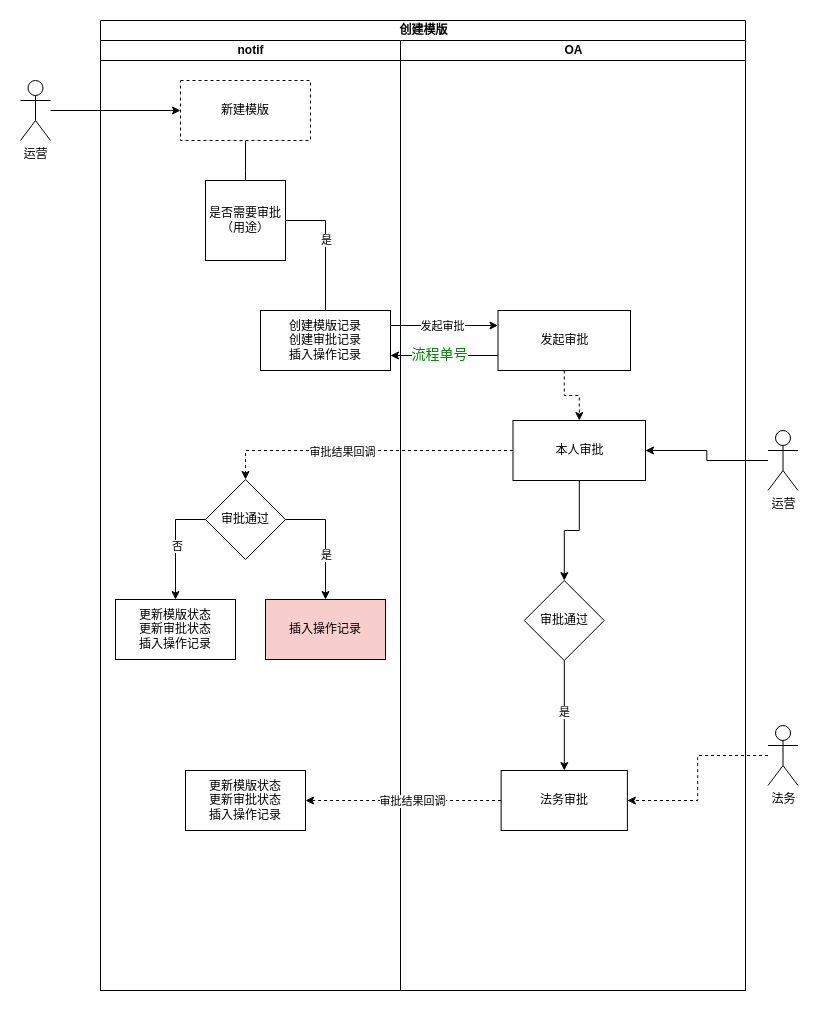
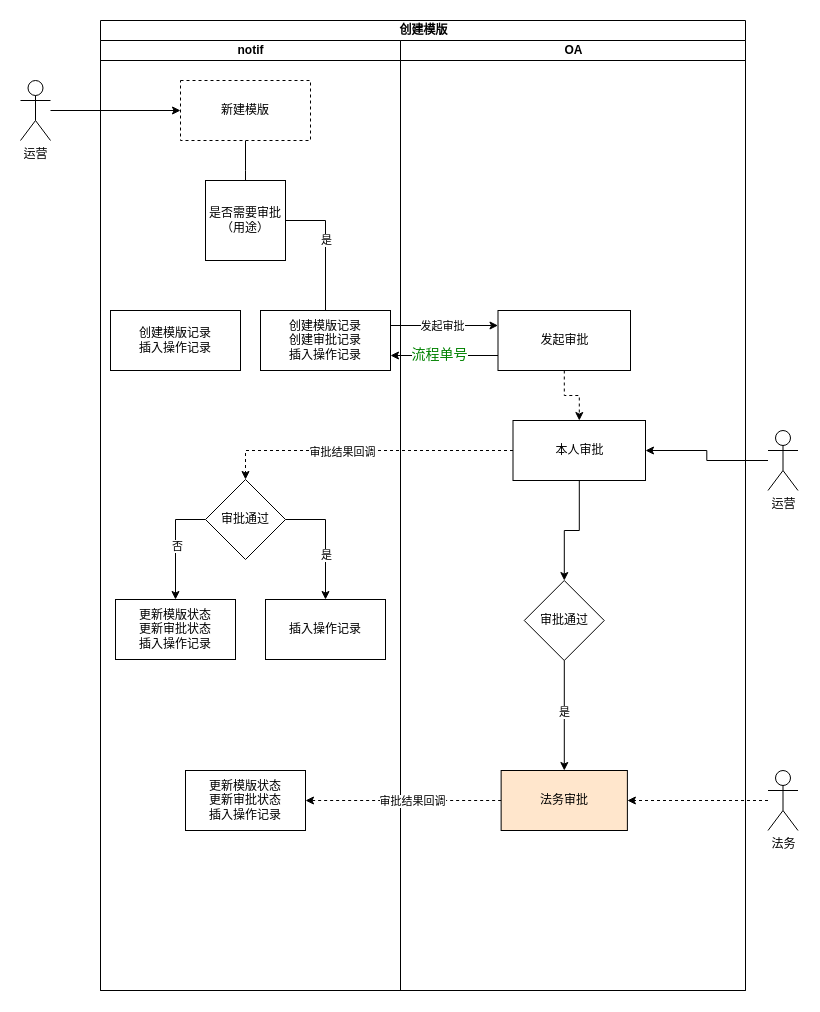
node "创建模版记录 插入操作记录": added
node "插入操作记录": fillcolor #f8cecc -> #ffffff
node "法务": moved (783, 756) -> (783, 801)
node "法务审批": fillcolor #ffffff -> #ffe6cc
